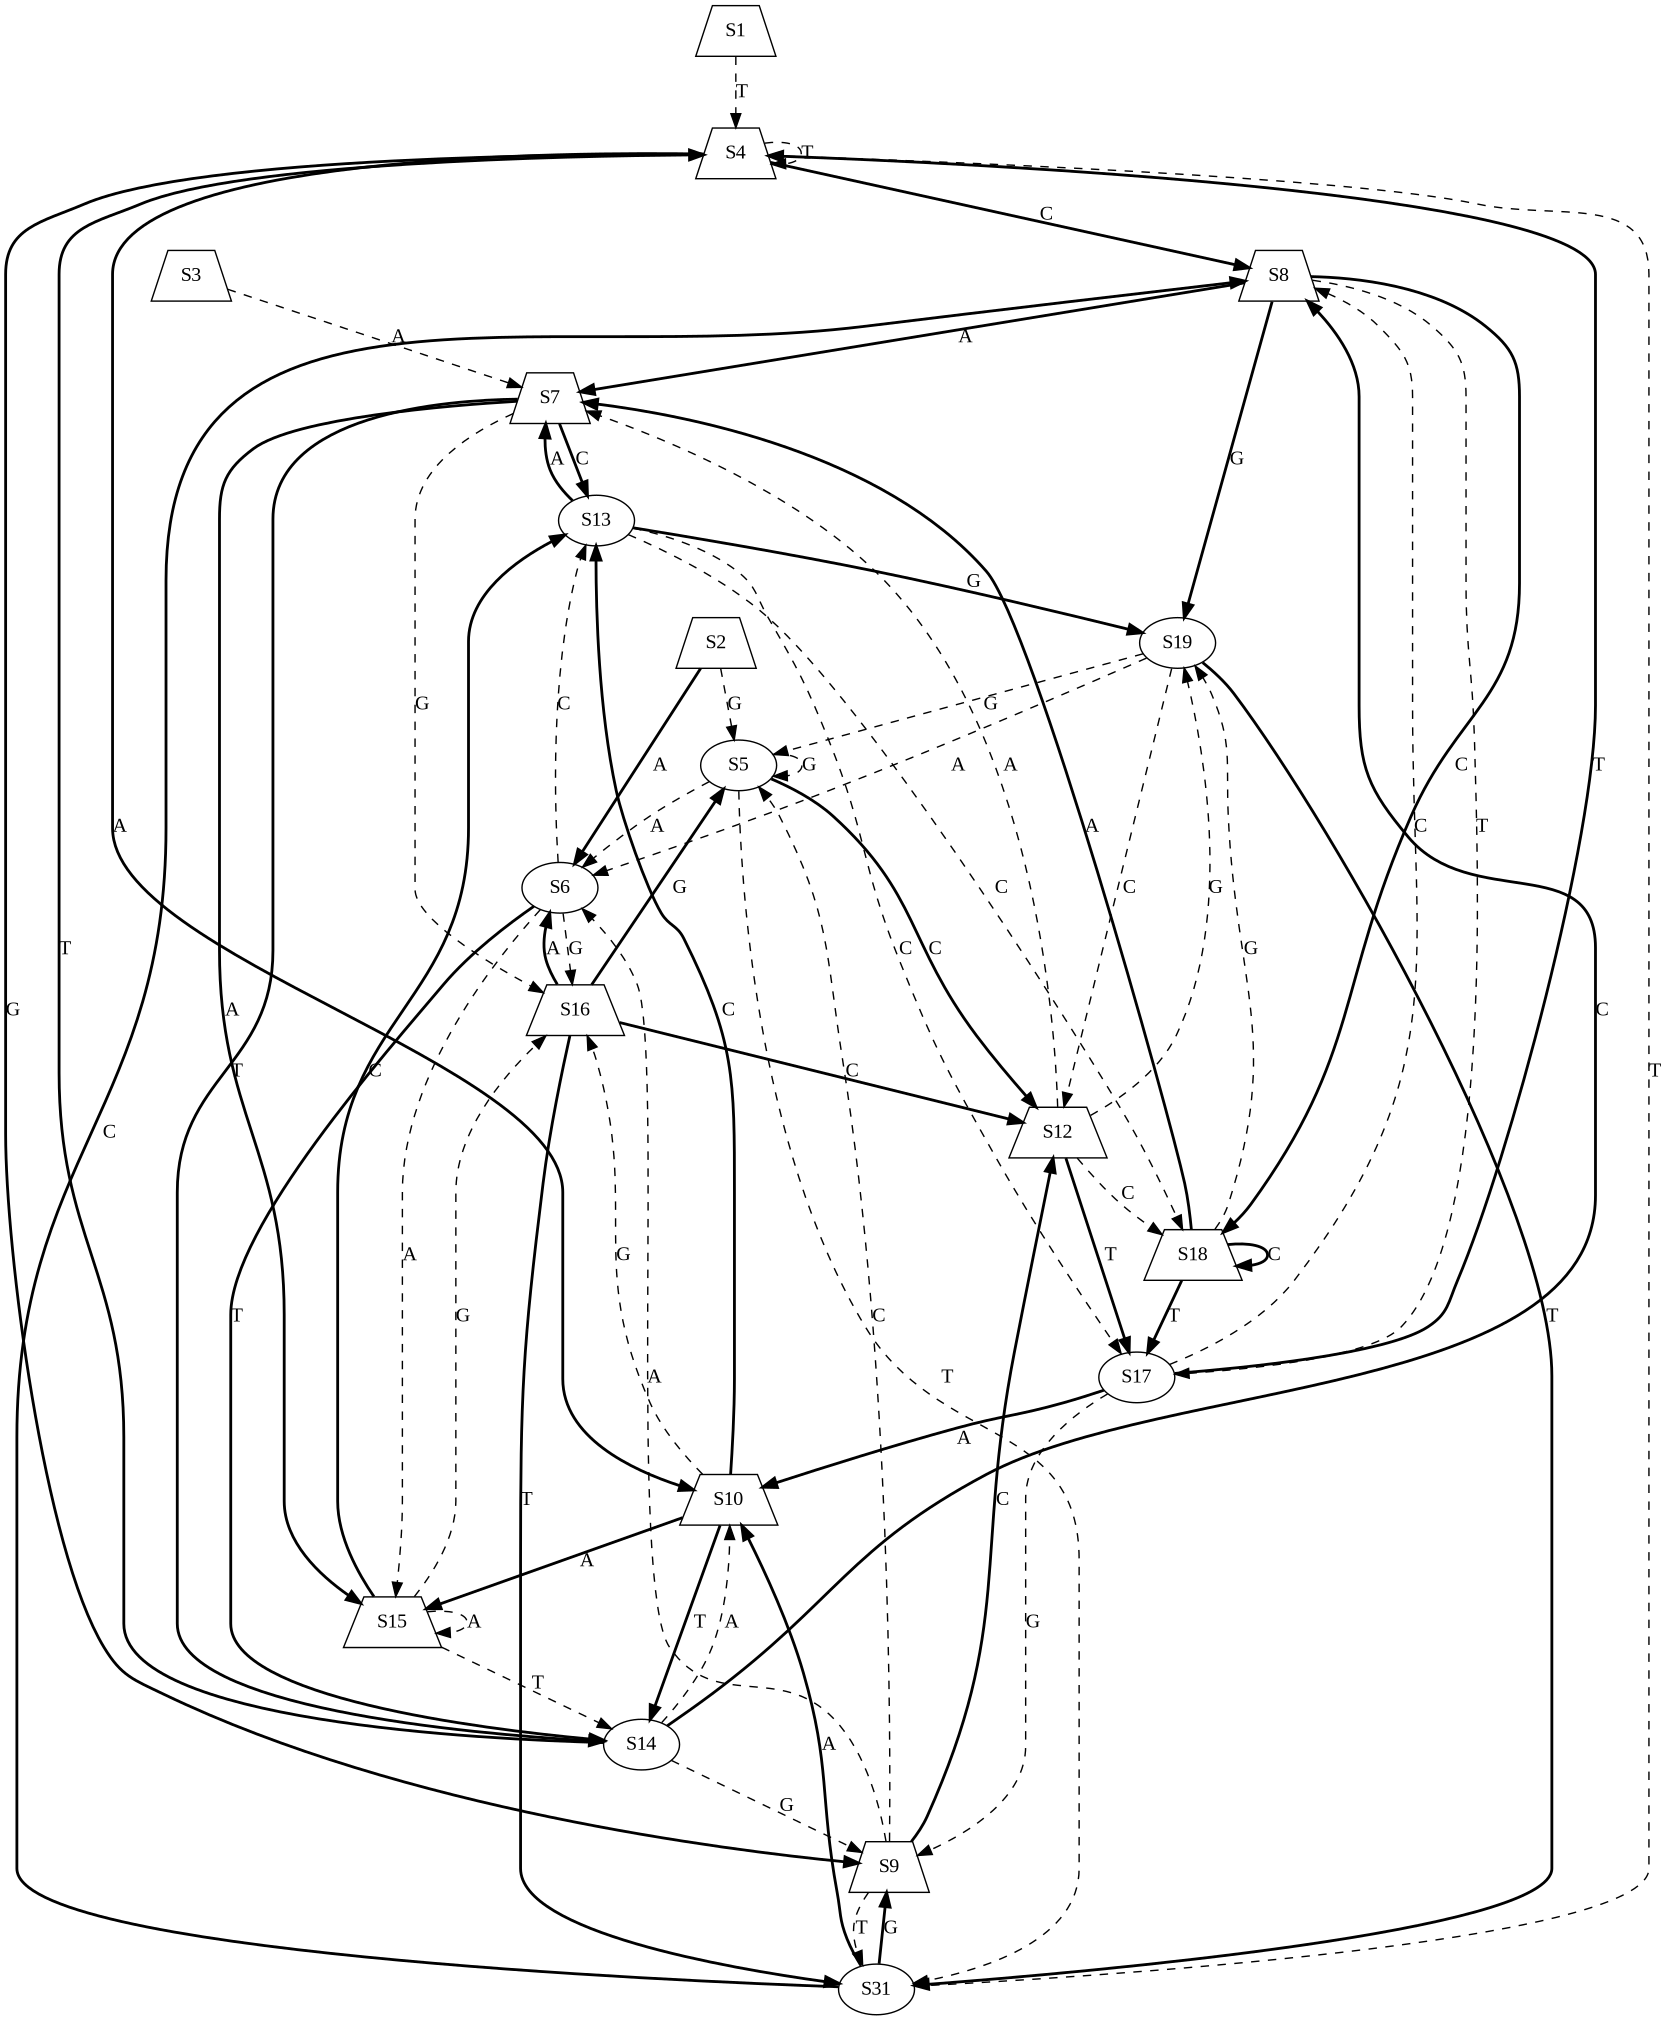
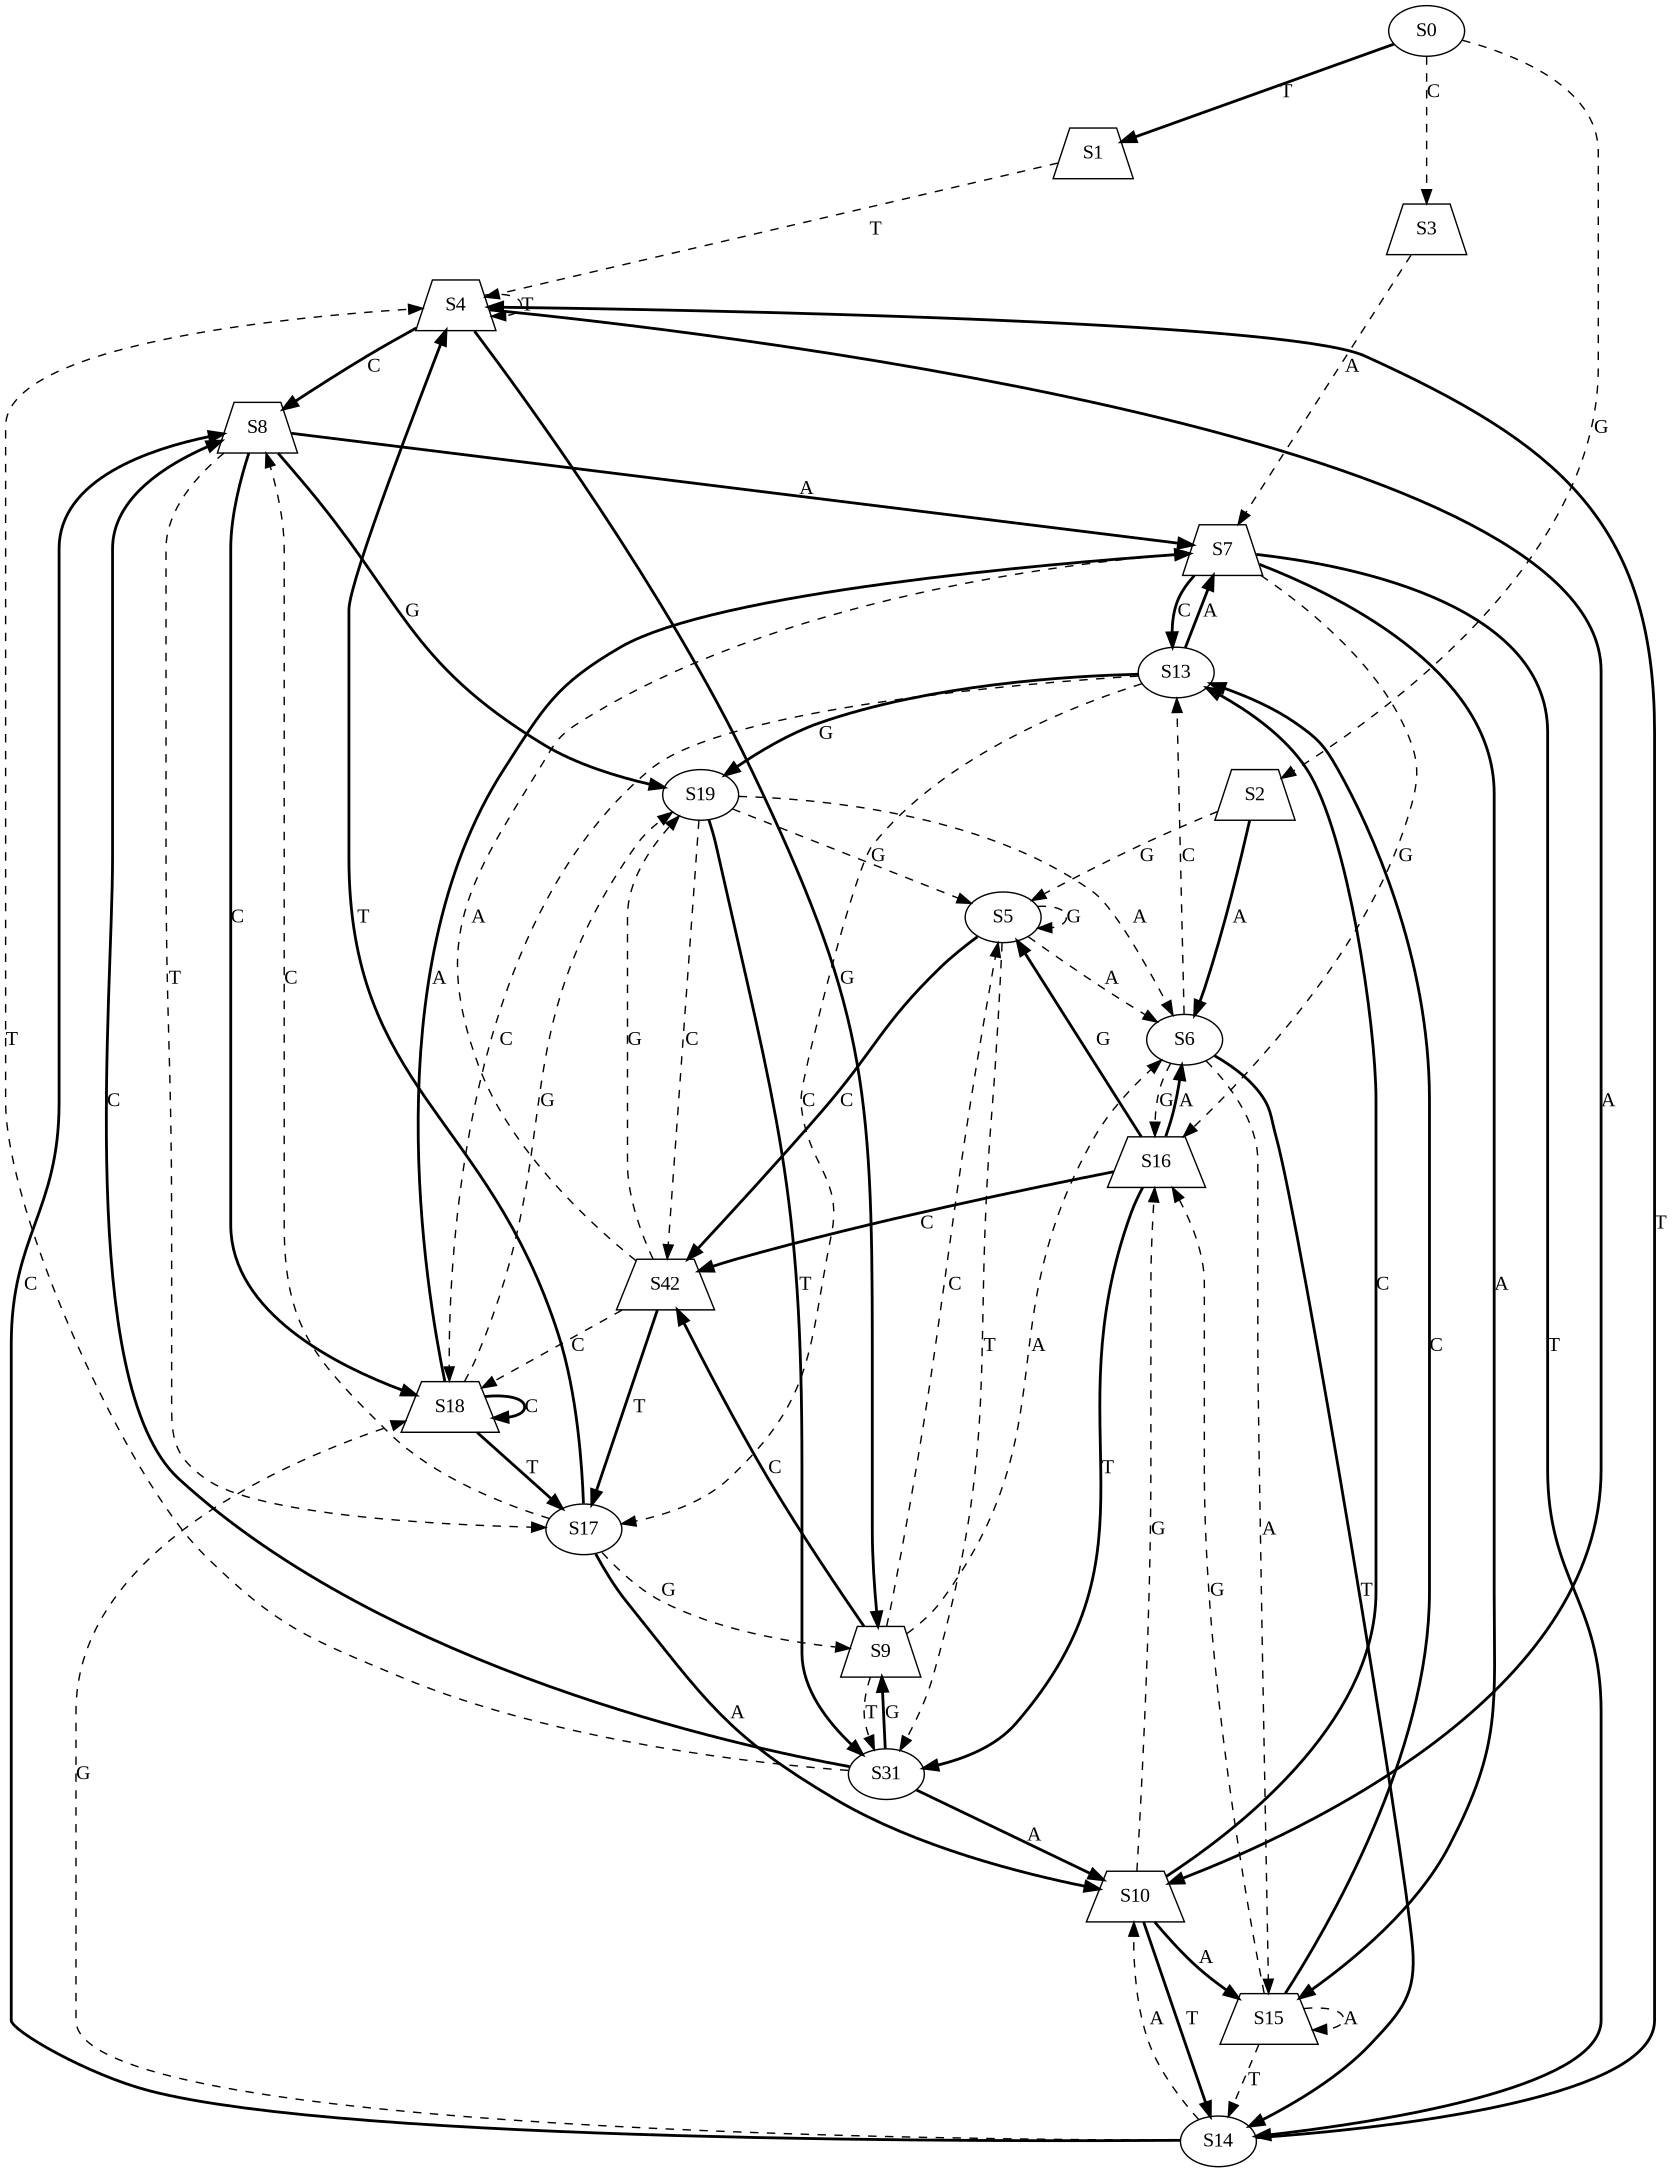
node "S0": added
node "S12": label "S12" -> "S42"
edge "S14" -> "S9": now "S14" -> "S18"
